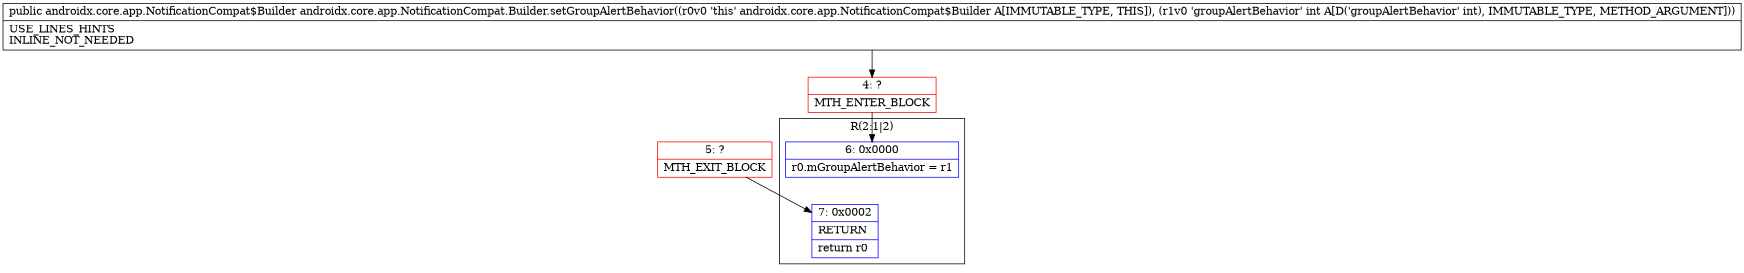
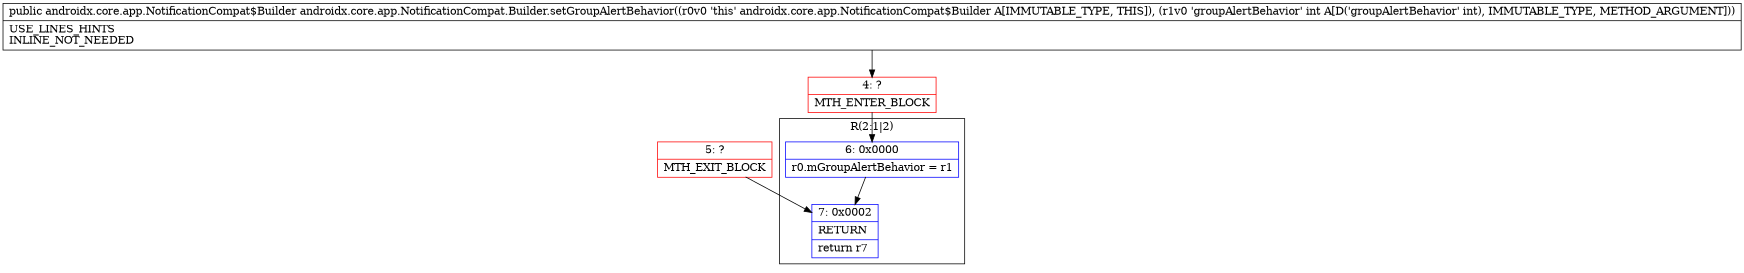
edge "6: 0x0000" -> "7: 0x0002": added
node "7: 0x0002": text "return r0" -> "return r7"
